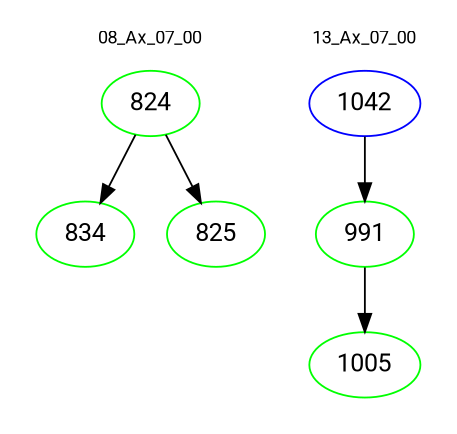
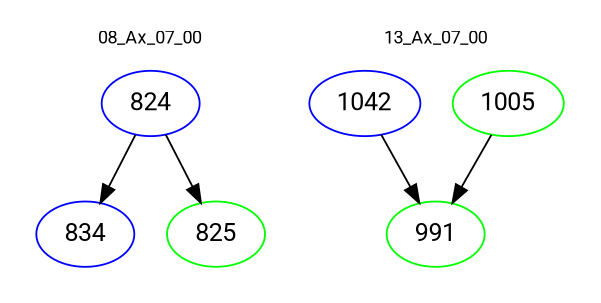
node "824": color green -> blue
node "834": color green -> blue
edge "991" -> "1005": reversed
